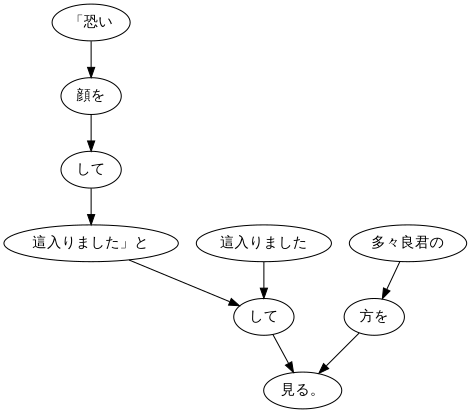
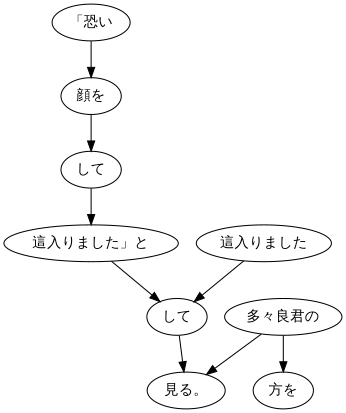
edge "方を" -> "見る。": now "多々良君の" -> "見る。"
